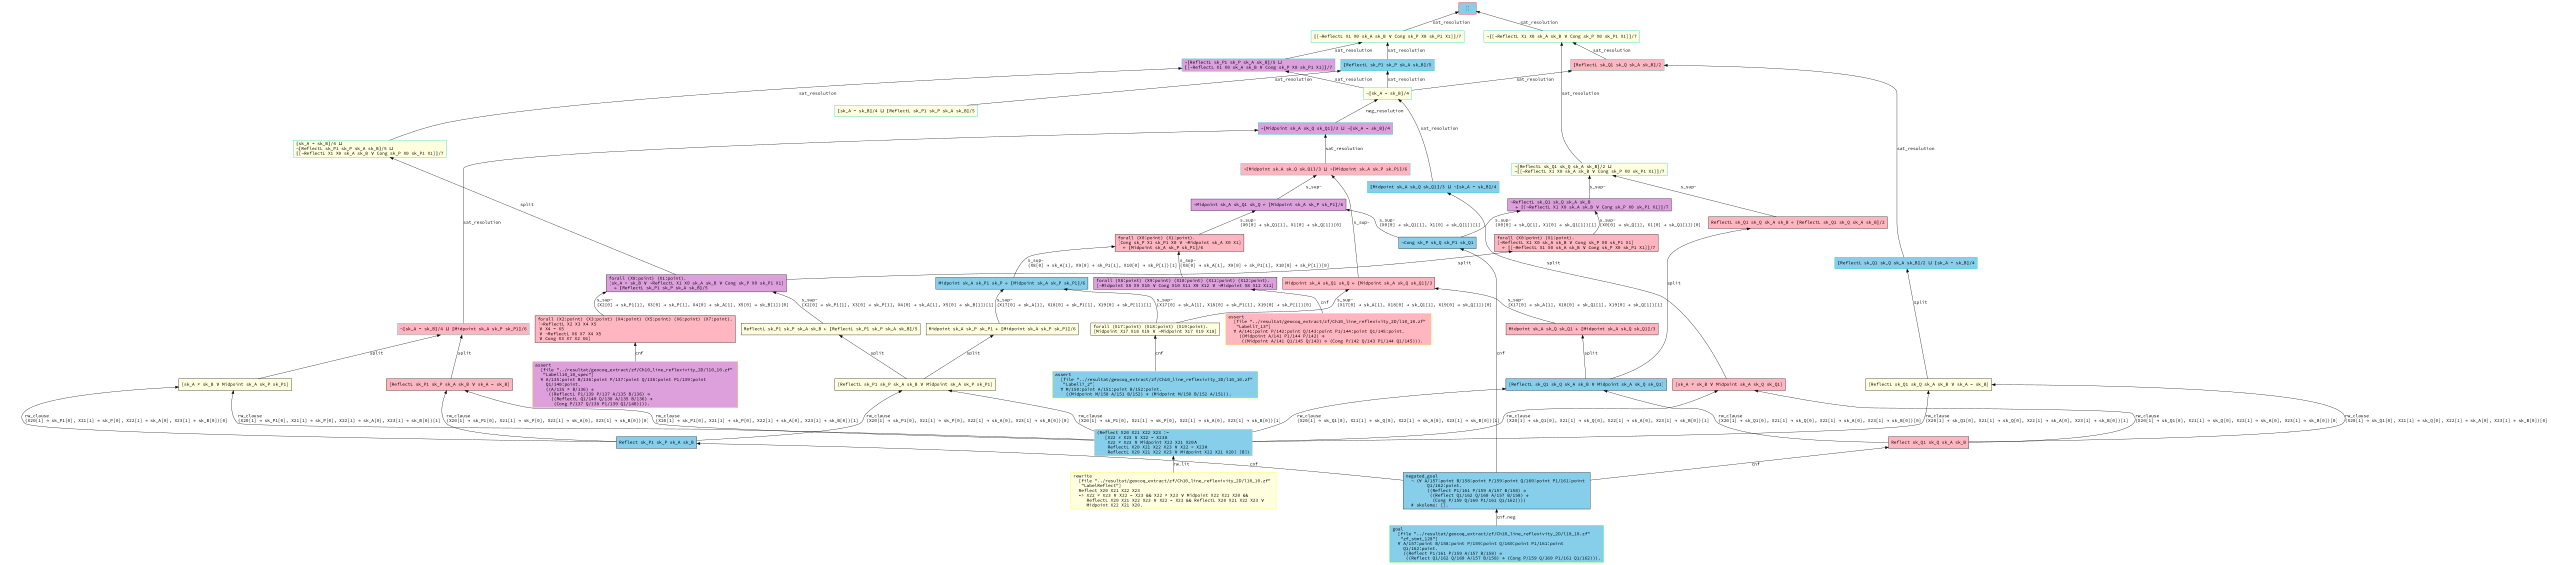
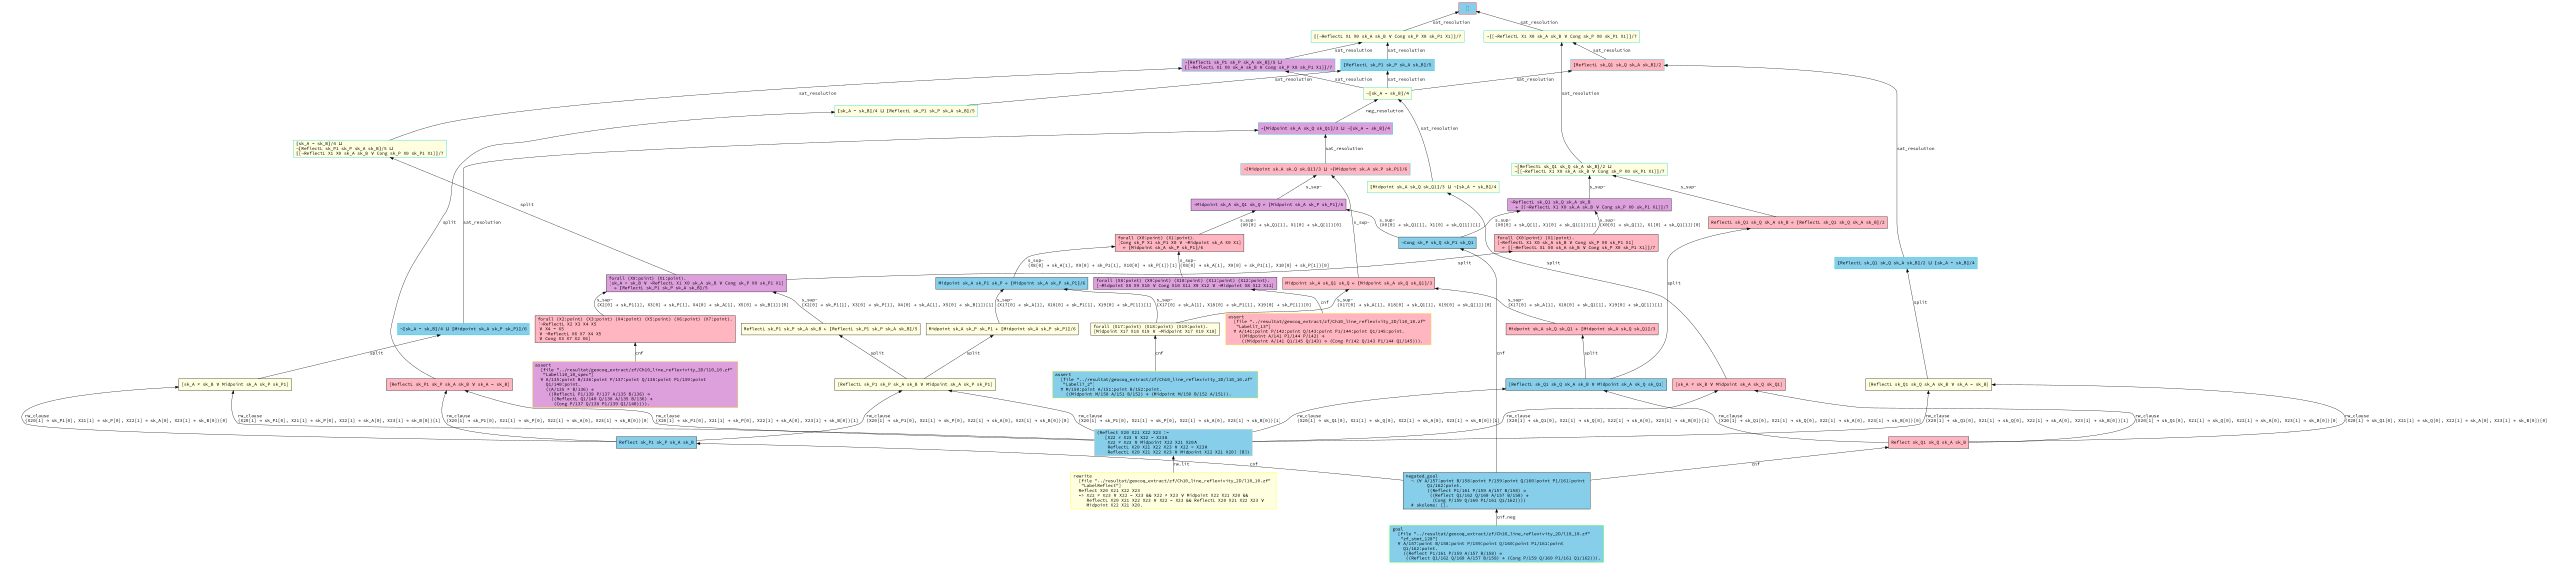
node "⟦Midpoint sk_A sk_Q sk_Q1⟧/3 ⊔ ¬⟦sk_A = sk_B⟧/4": fillcolor skyblue -> lightyellow
node "¬⟦sk_A = sk_B⟧/4 ⊔ ⟦Midpoint sk_A sk_P sk_P1⟧/6": fillcolor lightpink -> skyblue
edge "[ReflectL sk_P1 sk_P sk_A sk_B ∨ sk_A = sk_B]" -> "¬⟦sk_A = sk_B⟧/4 ⊔ ⟦Midpoint sk_A sk_P sk_P1⟧/6": now "[ReflectL sk_P1 sk_P sk_A sk_B ∨ sk_A = sk_B]" -> "⟦sk_A = sk_B⟧/4 ⊔ ⟦ReflectL sk_P1 sk_P sk_A sk_B⟧/5"
